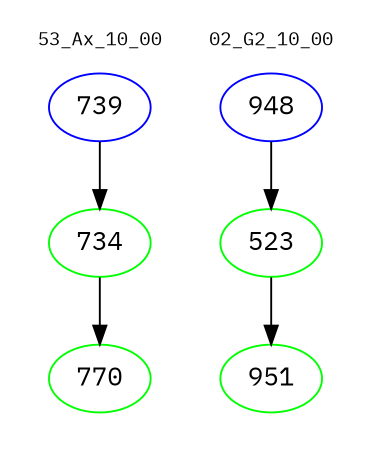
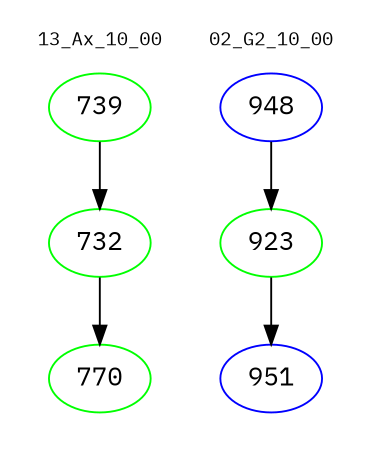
cluster "53_Ax_10_00": label "53_Ax_10_00" -> "13_Ax_10_00"
node "739": color blue -> green
node "734": label "734" -> "732"
node "523": label "523" -> "923"
node "951": color green -> blue
